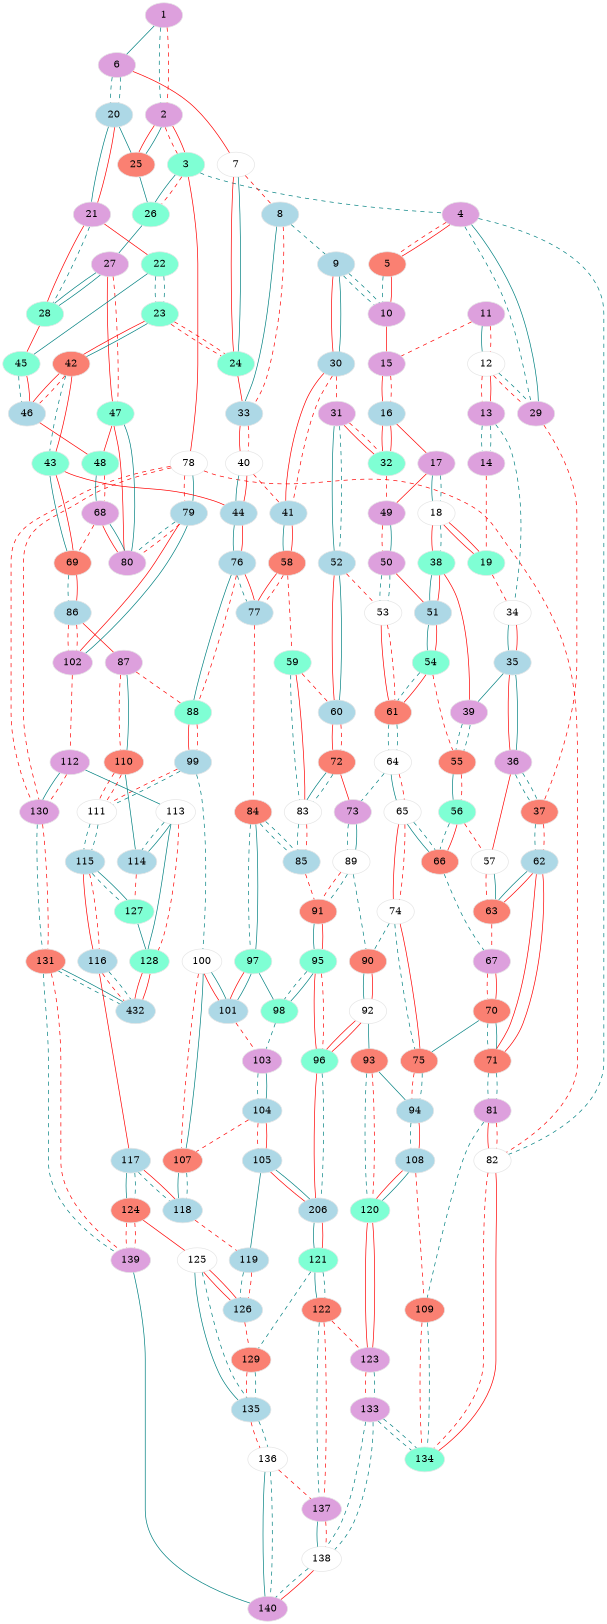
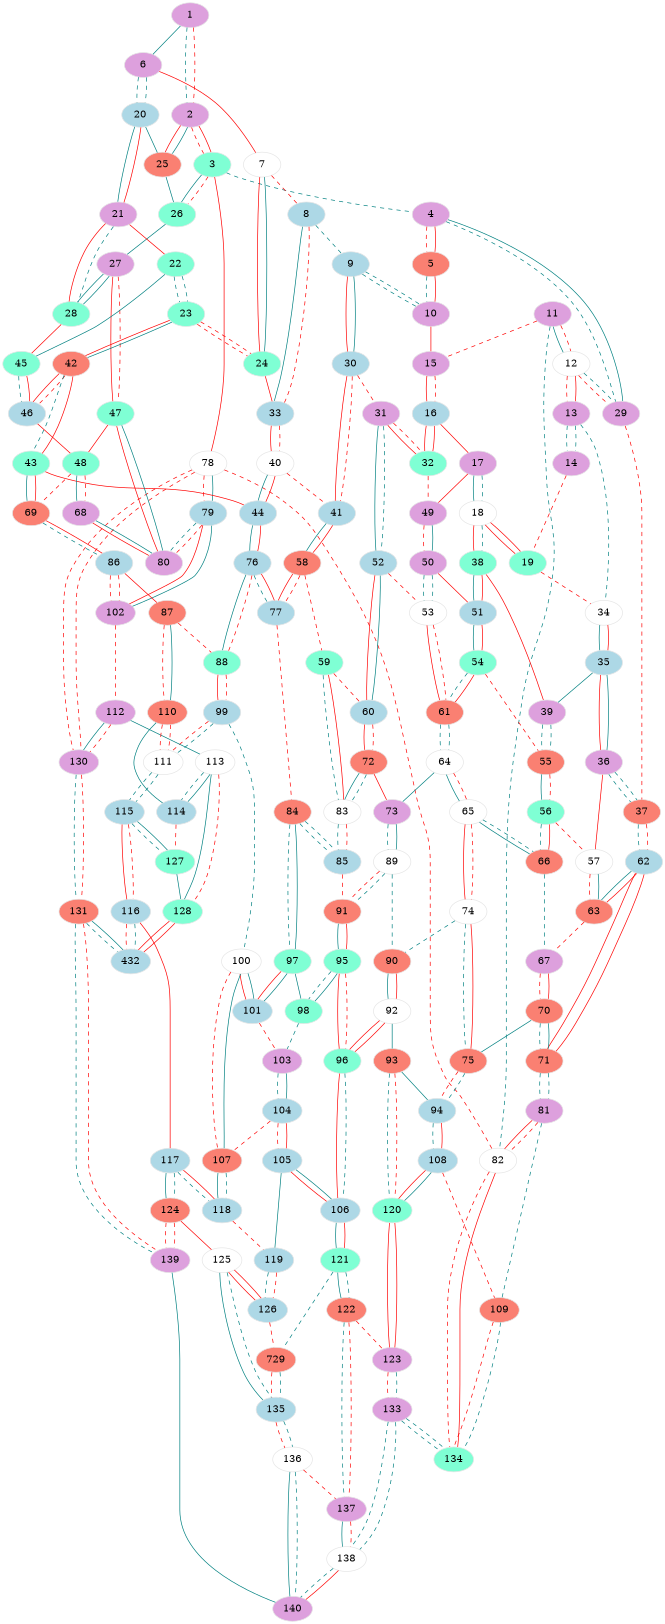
edge "68" -- "69": now "48" -- "69"
node "87": fillcolor plum -> salmon
edge "4" -- "82": now "11" -- "82"
edge "64" -- "73": style dashed -> solid
node "206": label "206" -> "106"
node "129": label "129" -> "729"
